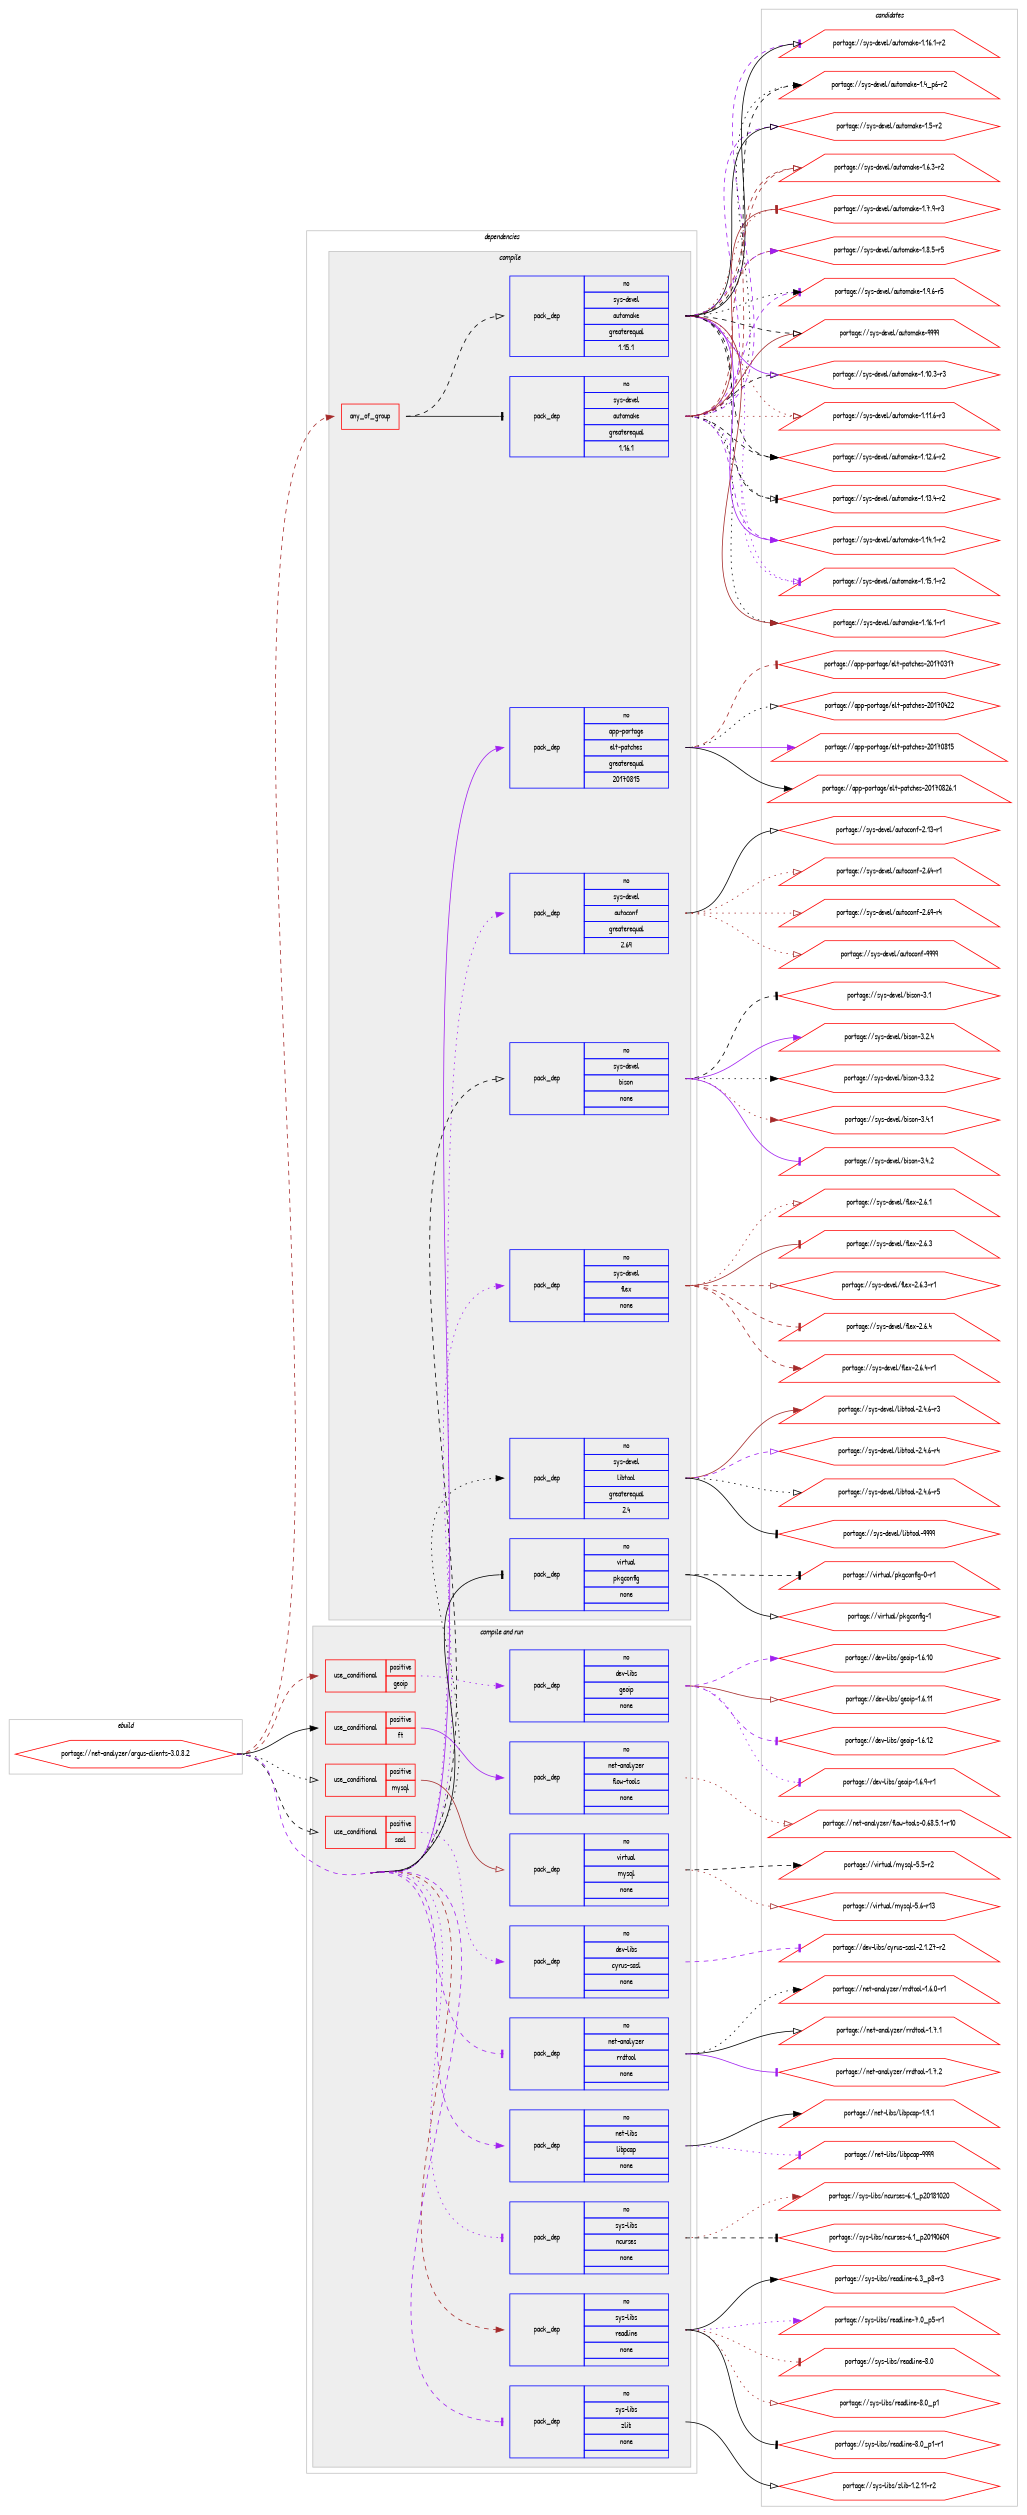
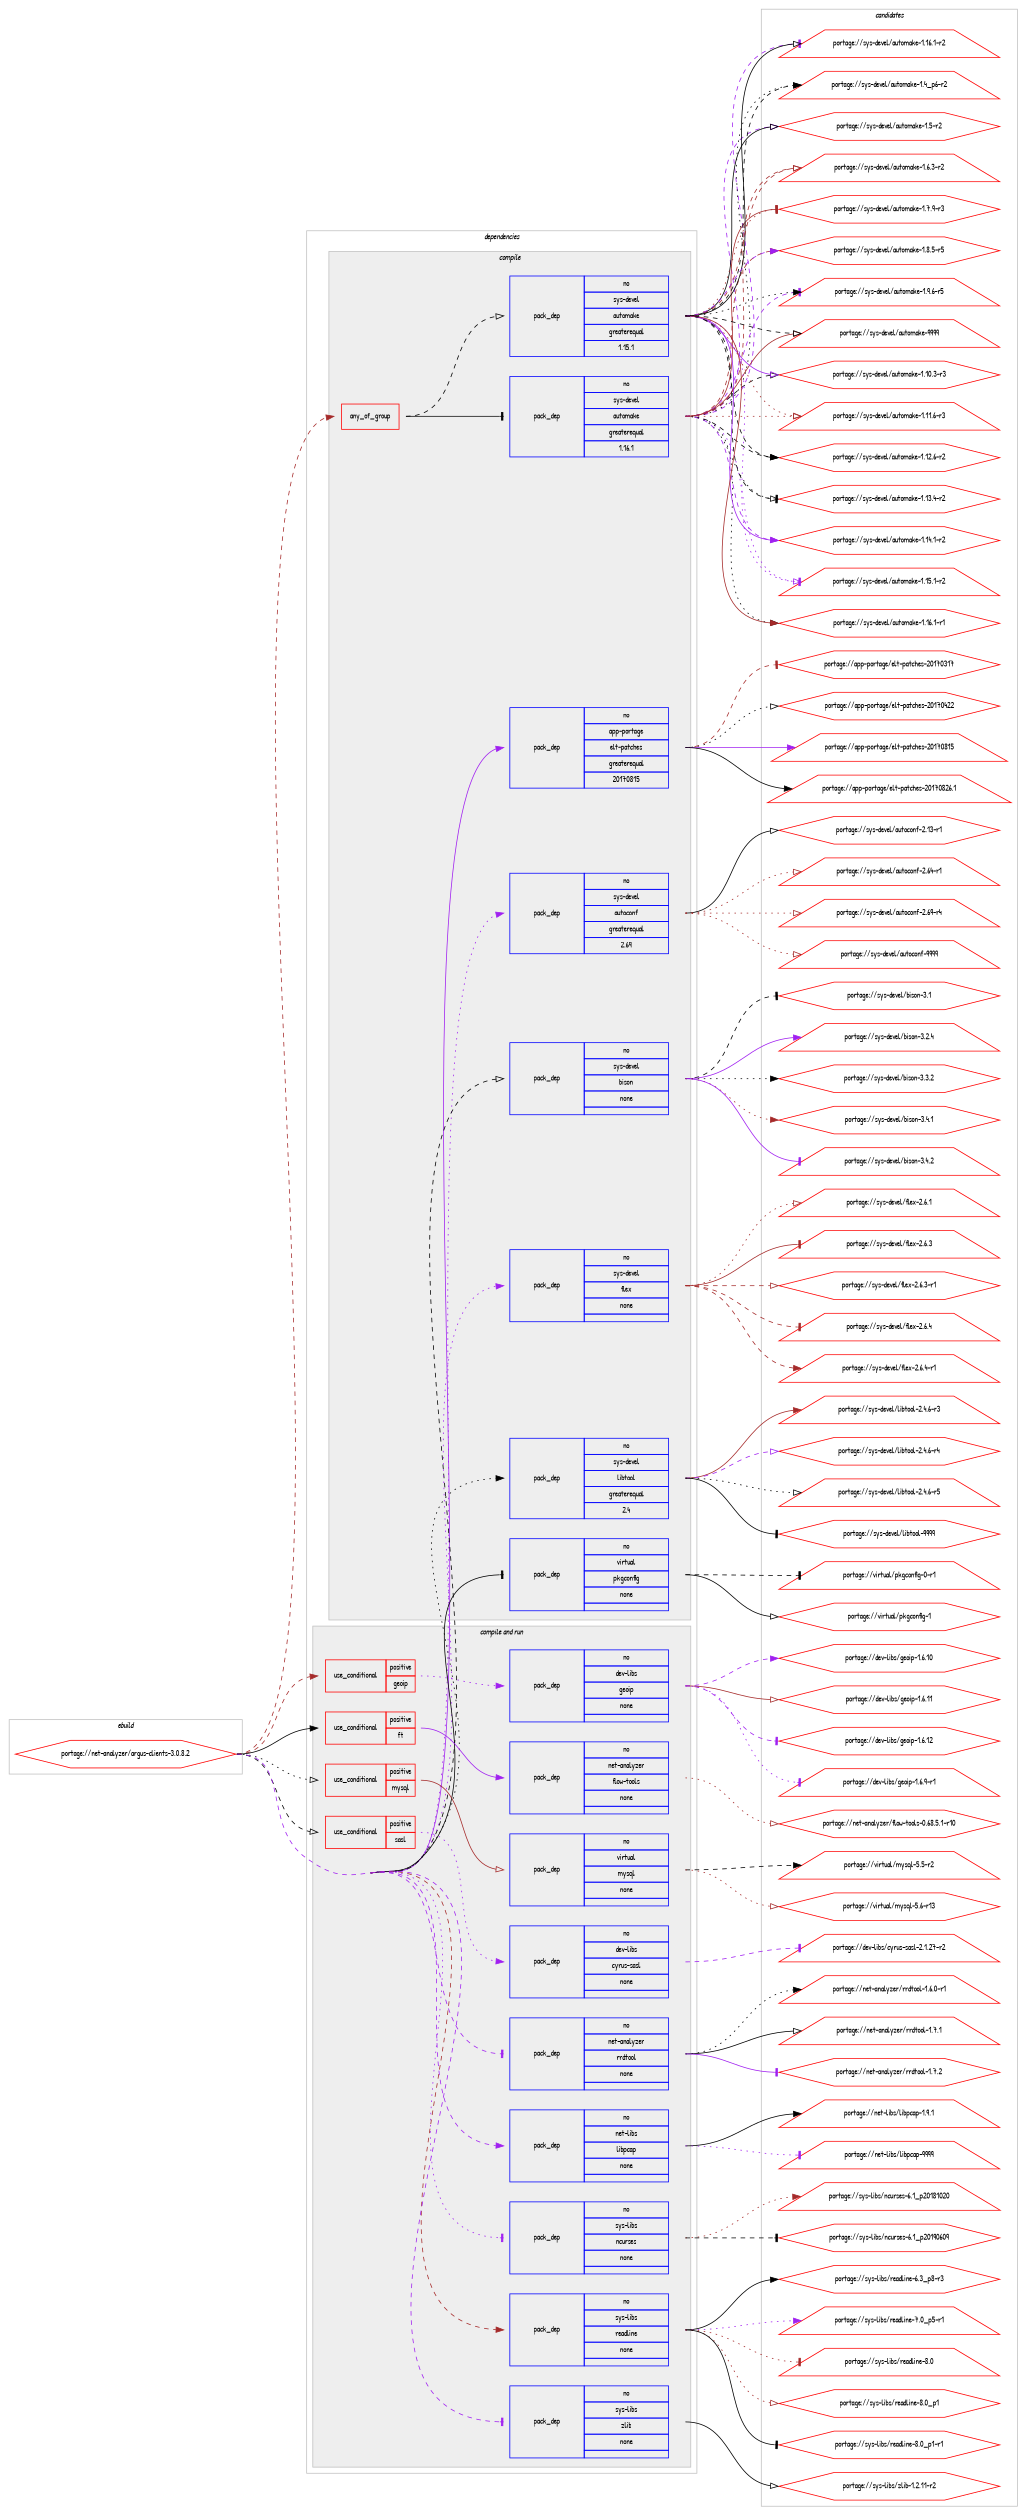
node "portage://net-analyzer/flow-tools-0.68.5.1-r10": shape trapezium -> hexagon
